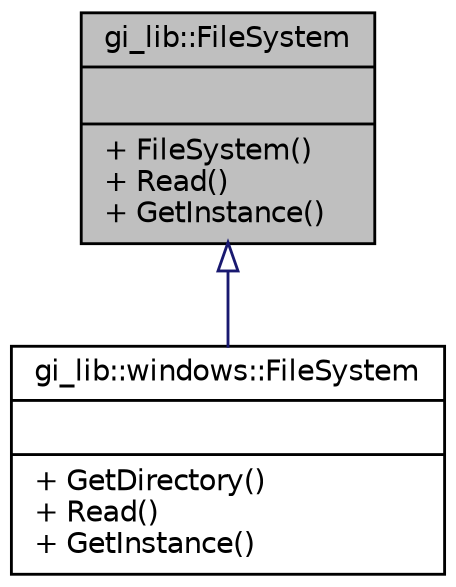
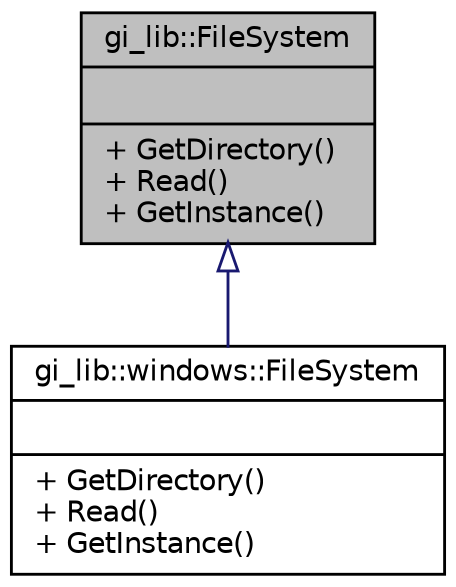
node "gi_lib::FileSystem": text "+ FileSystem()" -> "+ GetDirectory()"
